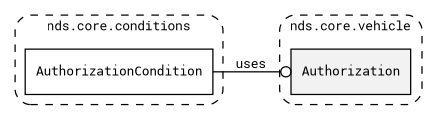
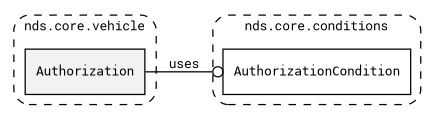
edge "AuthorizationCondition" -> "Authorization": reversed
